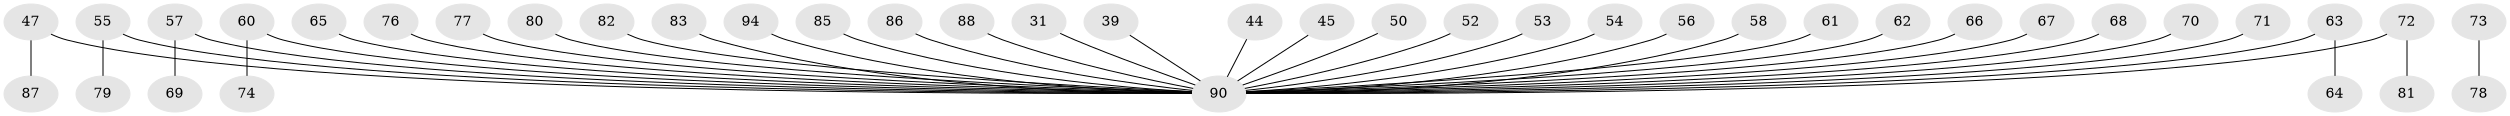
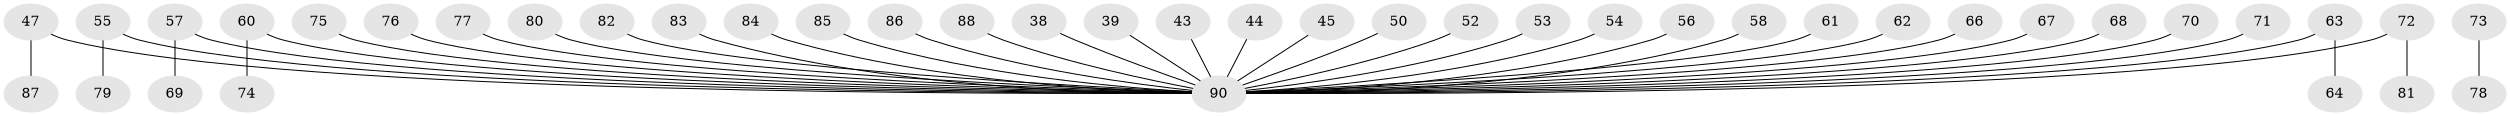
node "65": label "65" -> "75"
node "94": label "94" -> "84"
node "31": label "31" -> "38"
node "43": added
